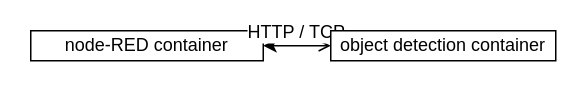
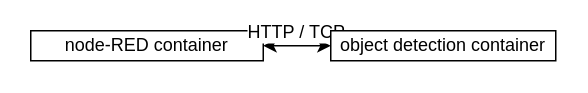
edge "node-RED container" -- "object detection container": arrowhead open -> classic
